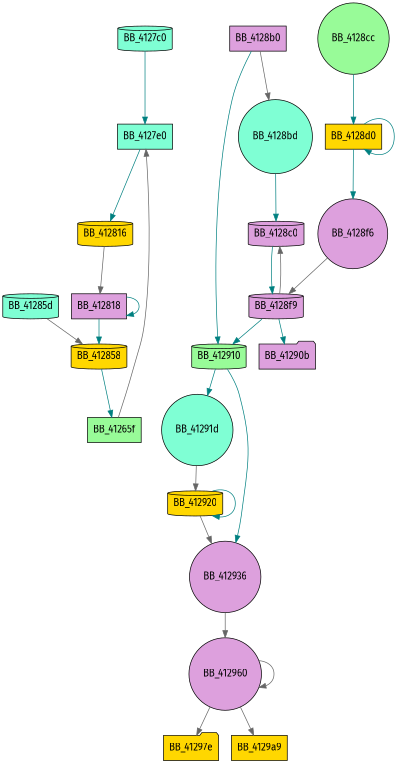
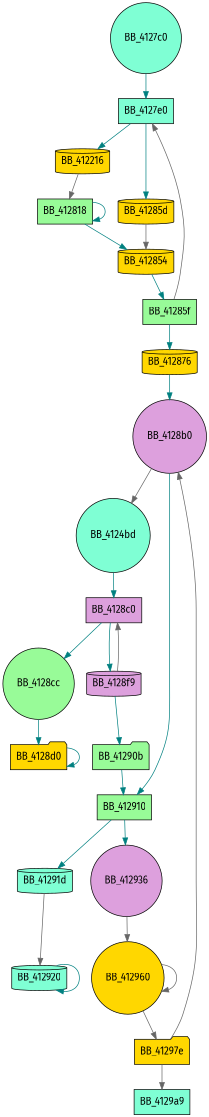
node "BB_4127c0": shape cylinder -> circle
node "BB_4128b0": shape box -> circle
node "BB_4128bd": label "BB_4128bd" -> "BB_4124bd"
node "BB_4128d0": shape box -> folder
edge "BB_4127e0" -> "BB_41285d": added
node "BB_412816": label "BB_412816" -> "BB_412216"
node "BB_4128c0": shape cylinder -> box
node "BB_4128f6": removed
node "BB_41285d": fillcolor aquamarine -> gold
node "BB_412818": fillcolor plum -> palegreen
edge "BB_4128f9" -> "BB_412910": now "BB_41290b" -> "BB_412910"
node "BB_412858": label "BB_412858" -> "BB_412854"
node "BB_412910": shape cylinder -> box
node "BB_41290b": fillcolor plum -> palegreen
node "BB_412876": added
node "BB_41265f": label "BB_41265f" -> "BB_41285f"
node "BB_41291d": shape circle -> cylinder
node "BB_412920": fillcolor gold -> aquamarine
edge "BB_412920" -> "BB_412936": removed
edge "BB_4128c0" -> "BB_4128cc": added
node "BB_412960": fillcolor plum -> gold
edge "BB_412960" -> "BB_4129a9": now "BB_41297e" -> "BB_4129a9"
node "BB_4129a9": fillcolor gold -> aquamarine
edge "BB_41297e" -> "BB_4128b0": added
